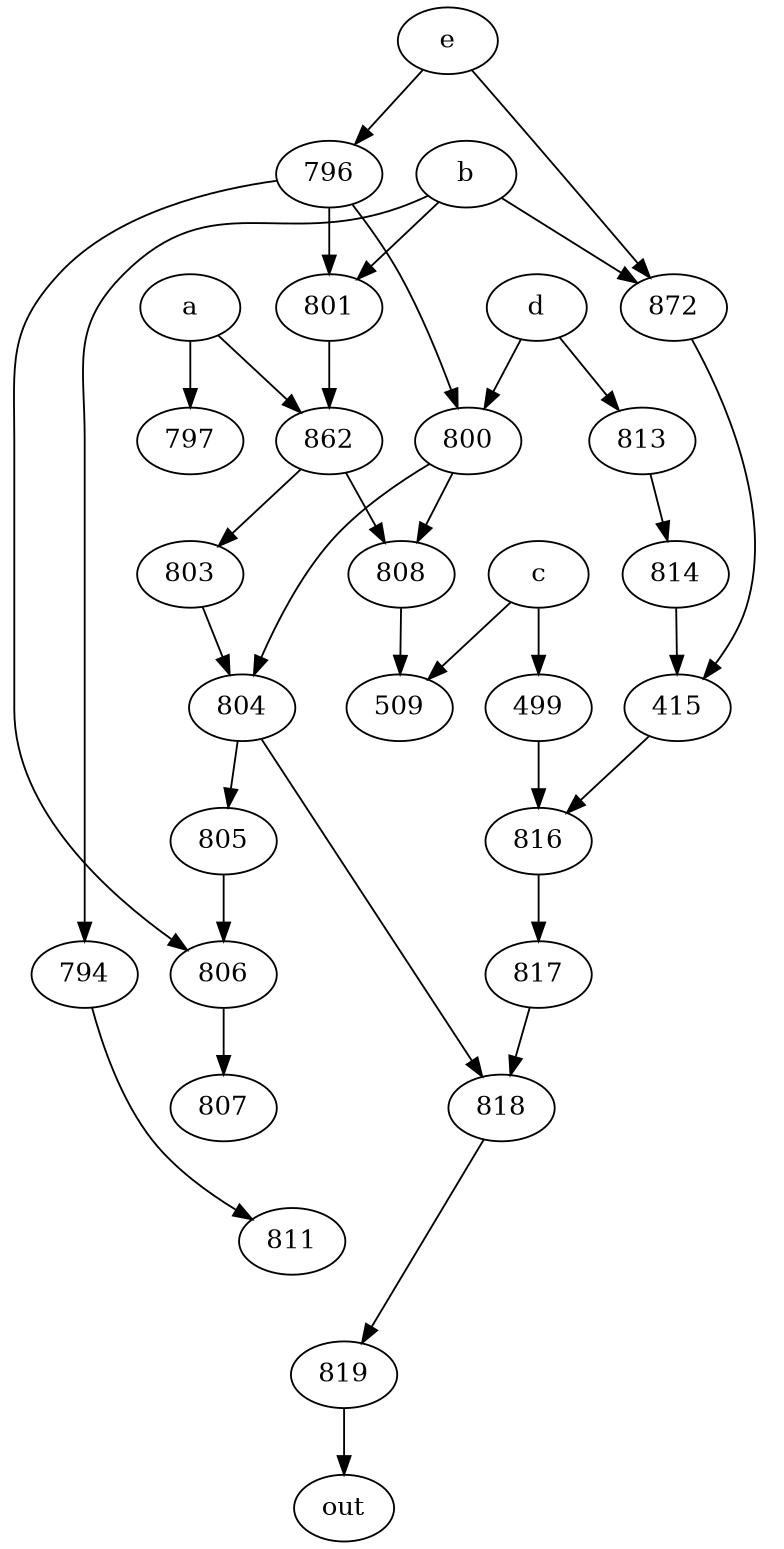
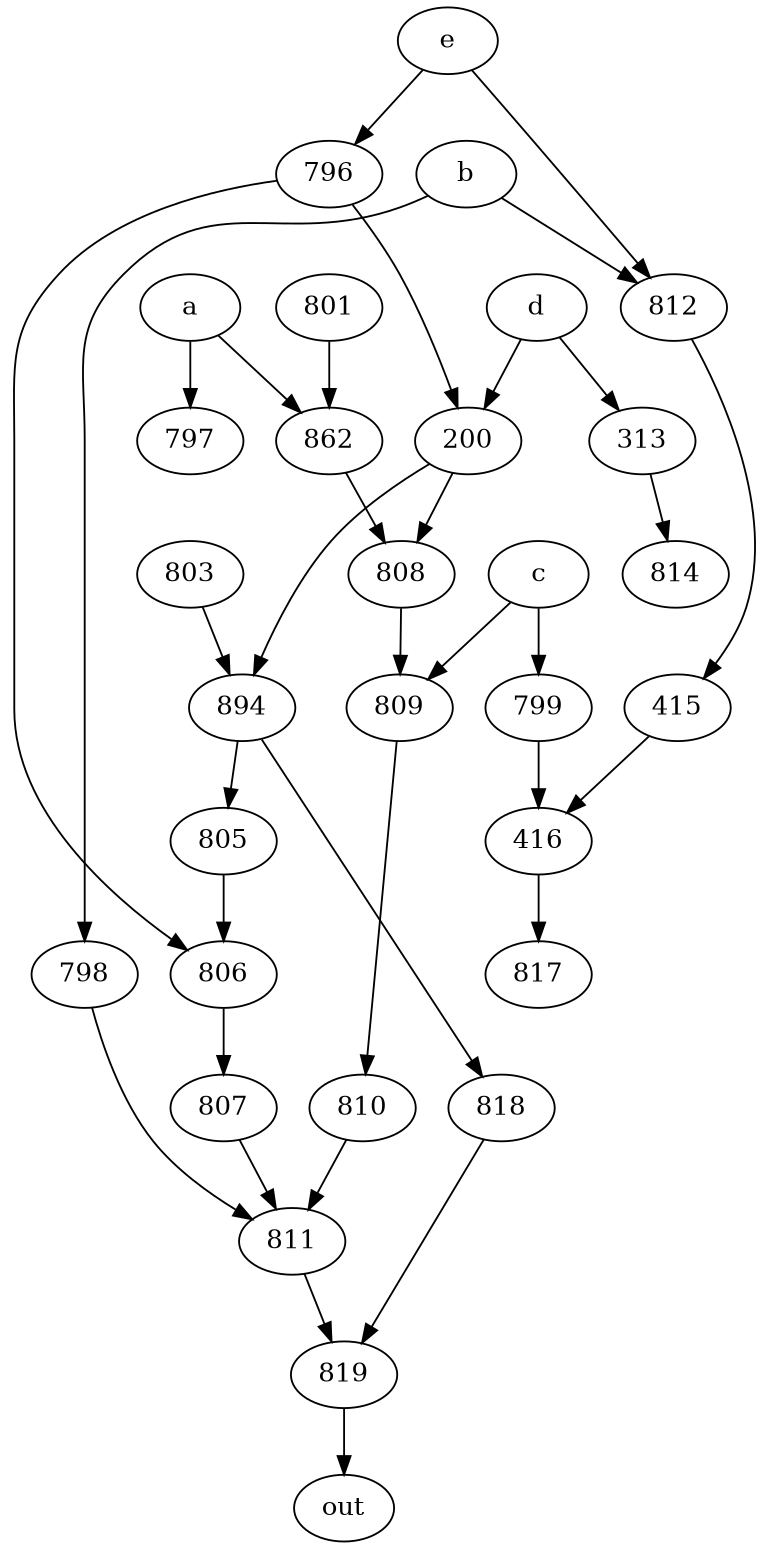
edge "796" -> "801": removed
edge "b" -> "801": removed
node "872": label "872" -> "812"
node "800": label "800" -> "200"
node "813": label "813" -> "313"
edge "862" -> "803": removed
edge "814" -> "415": removed
node "804": label "804" -> "894"
node "509": label "509" -> "809"
node "499": label "499" -> "799"
node "816": label "816" -> "416"
node "794": label "794" -> "798"
edge "817" -> "818": removed
node "810": added
edge "807" -> "811": added
edge "811" -> "819": added
